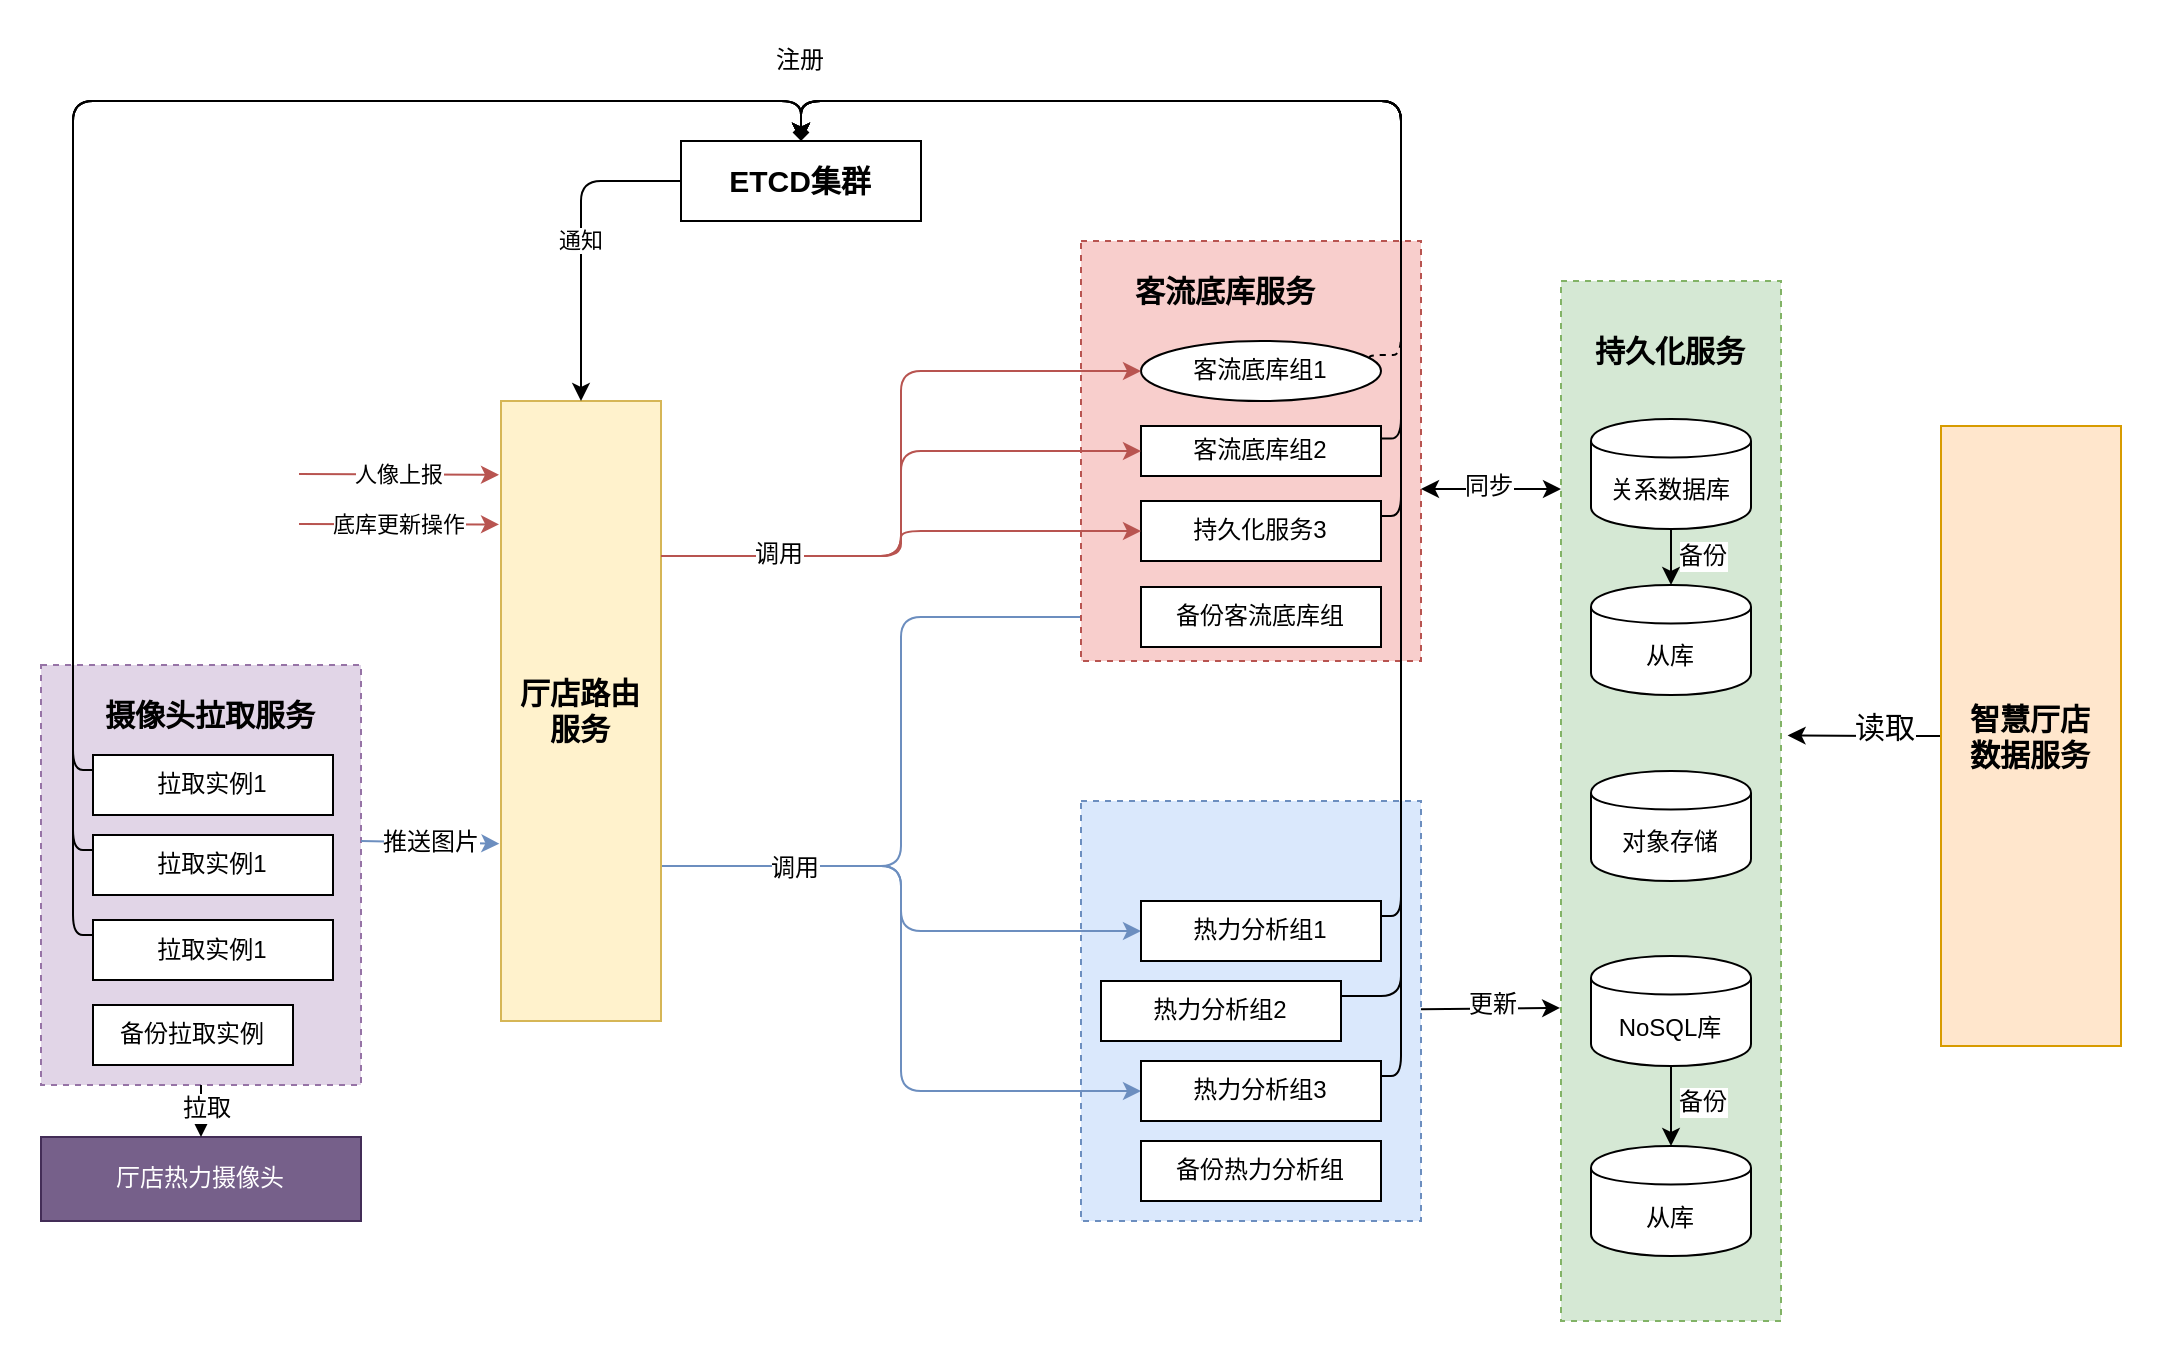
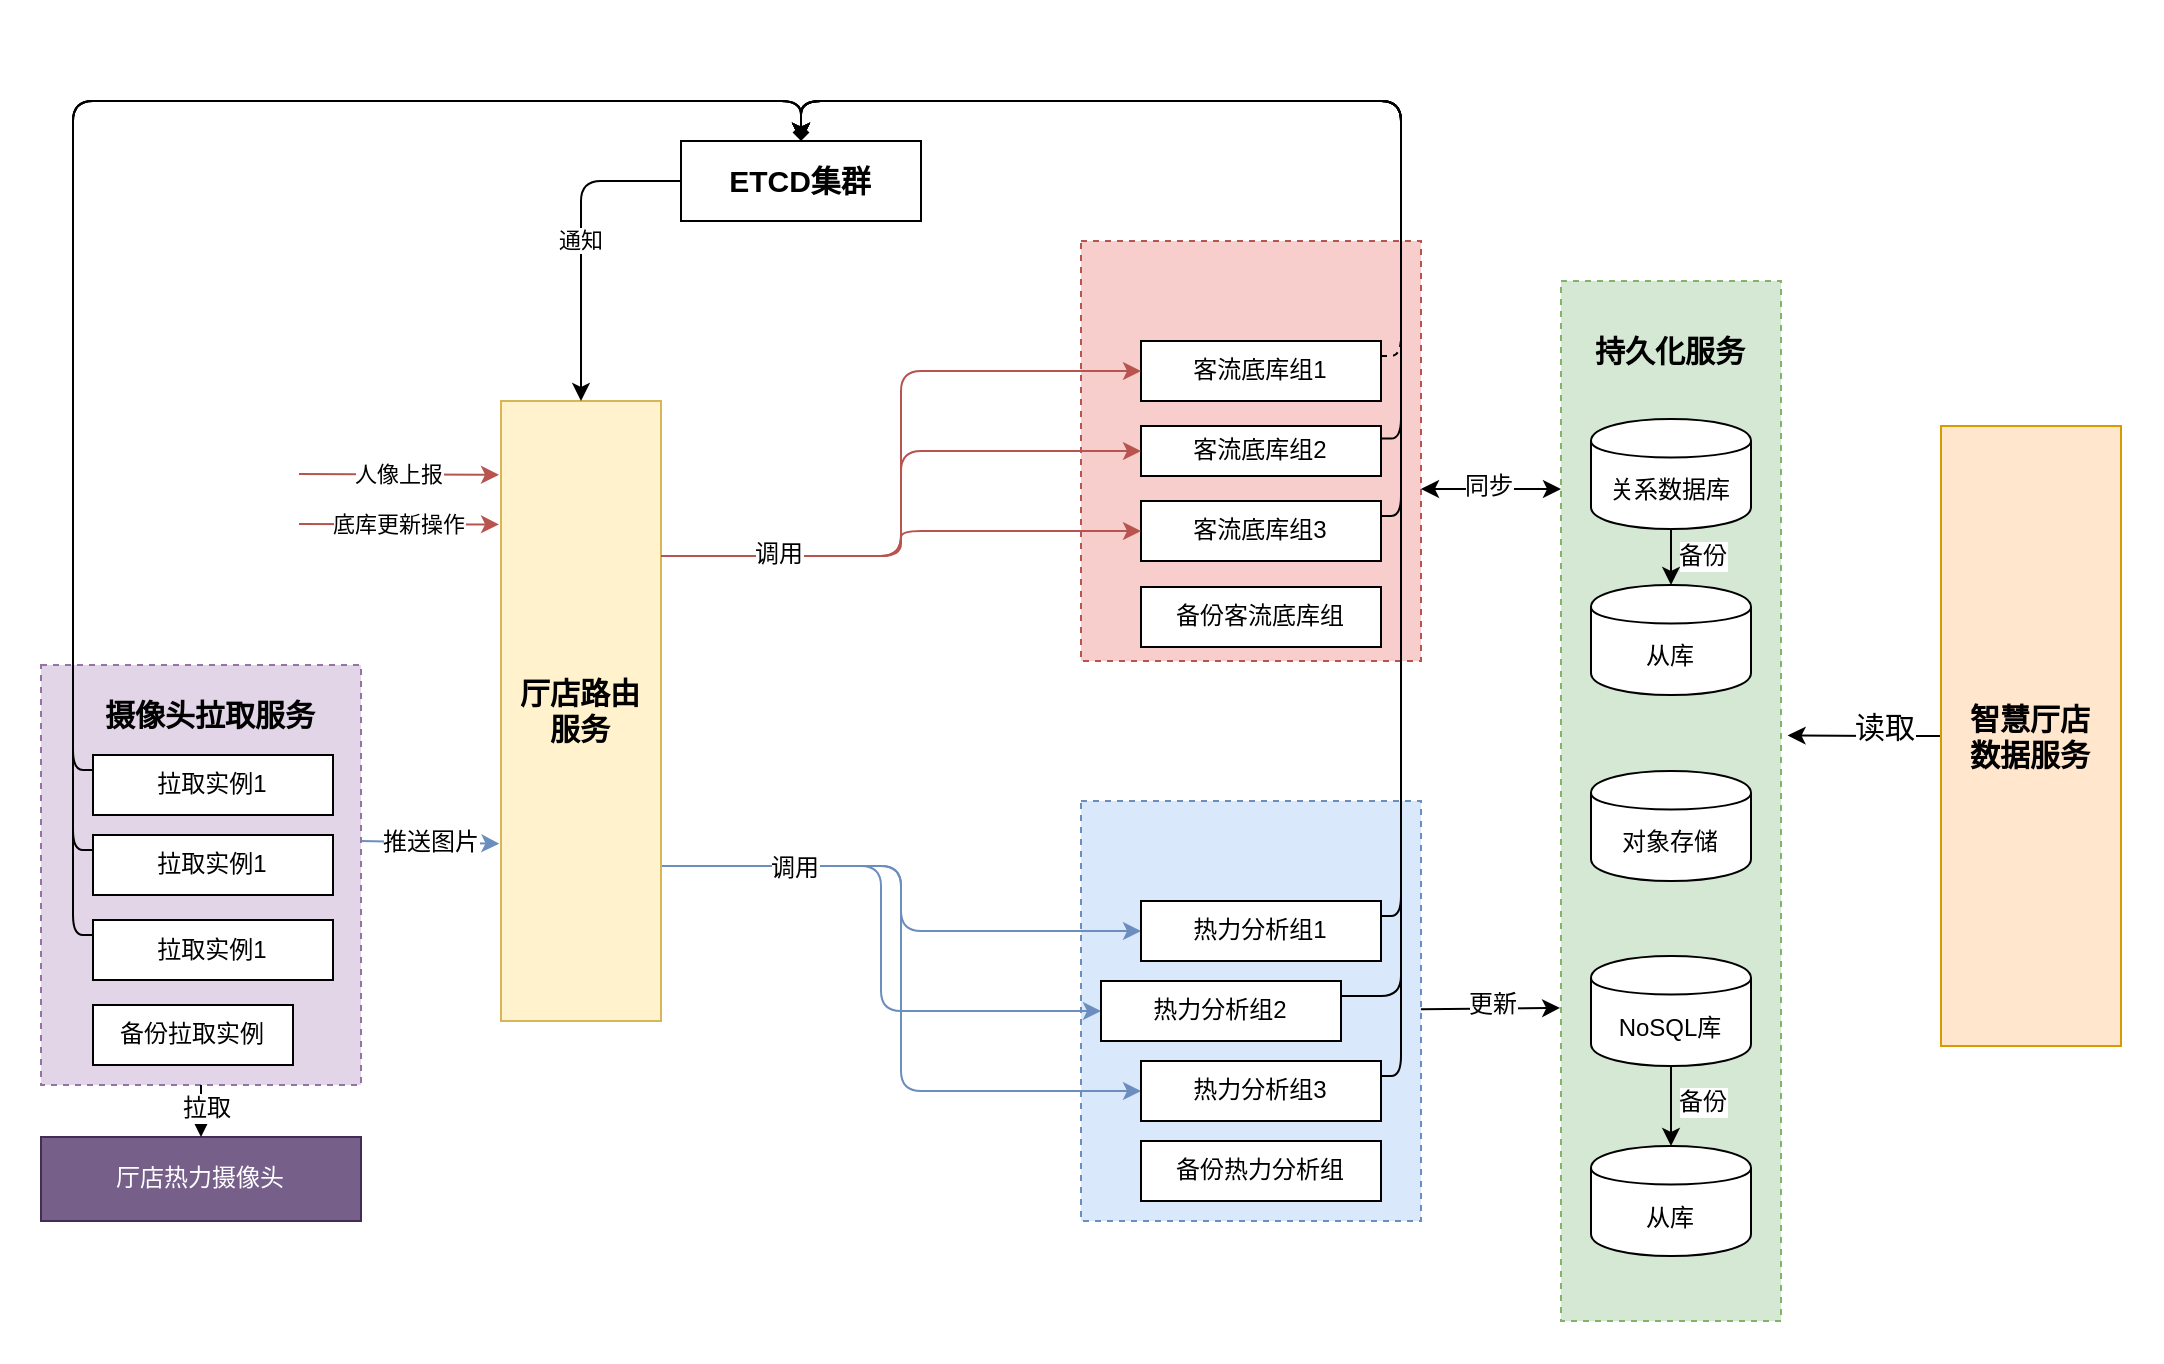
node "注册": removed
node "客流底库服务": removed
node "客流底库组1": shape ellipse -> rectangle
node "持久化服务3": label "持久化服务3" -> "客流底库组3"
edge "厅店路由 服务" -> "备份客流底库组": now "厅店路由 服务" -> "热力分析组2"
